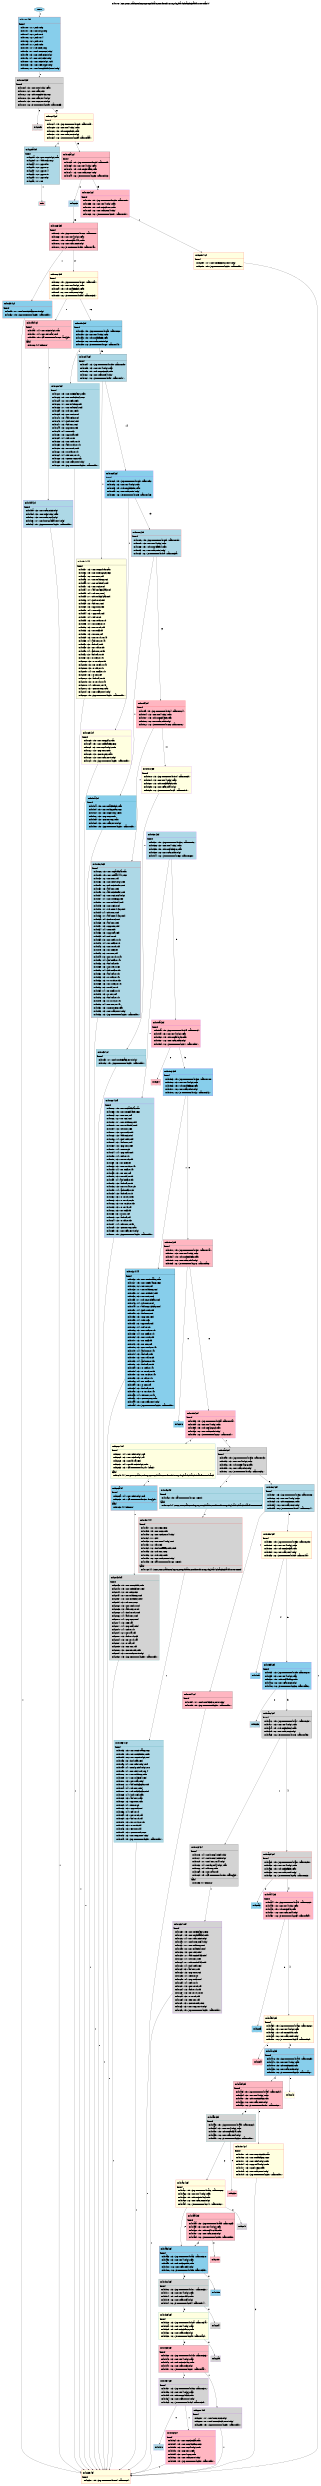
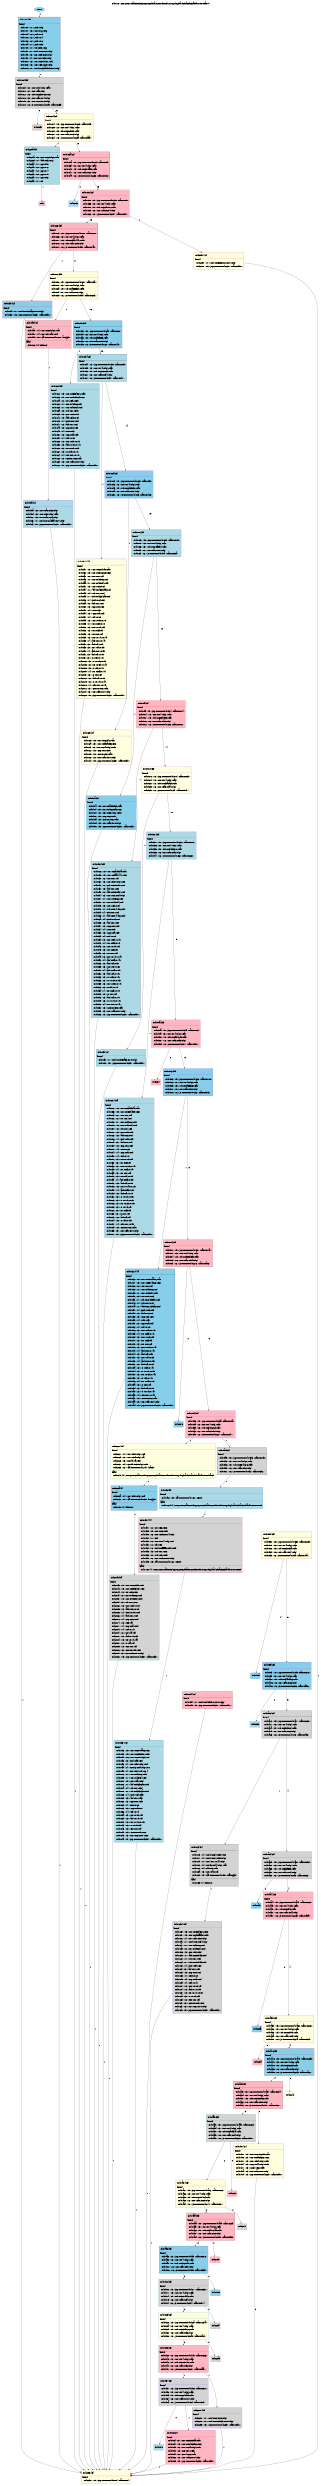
edge "0x4022e3" -> "0x401869 [25]": now "0x401850 [25]" -> "0x401869 [25]"
edge "0x401918 [25]" -> "0x401931 [25]": added, label "10"
node "0x4019c7 [25]": removed
edge "0x401ac1 [25]" -> "0x401af3 [25]": now "0x401ac1 [25]" -> "0x401ada [25]"
